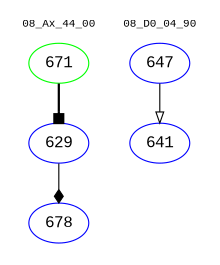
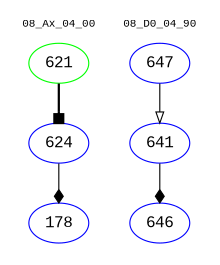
cluster "08_Ax_44_00": label "08_Ax_44_00" -> "08_Ax_04_00"
node "671": label "671" -> "621"
node "629": label "629" -> "624"
node "678": label "678" -> "178"
node "646": added
